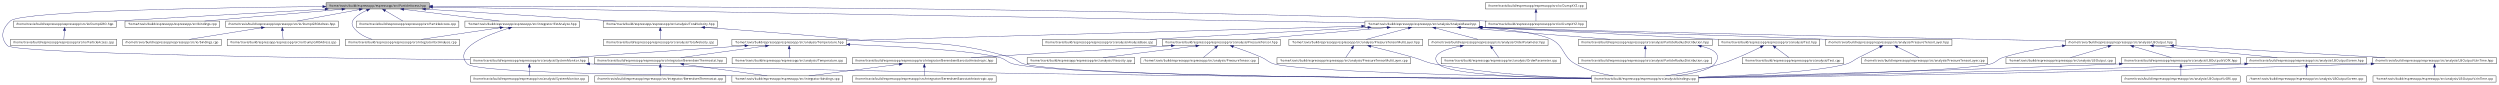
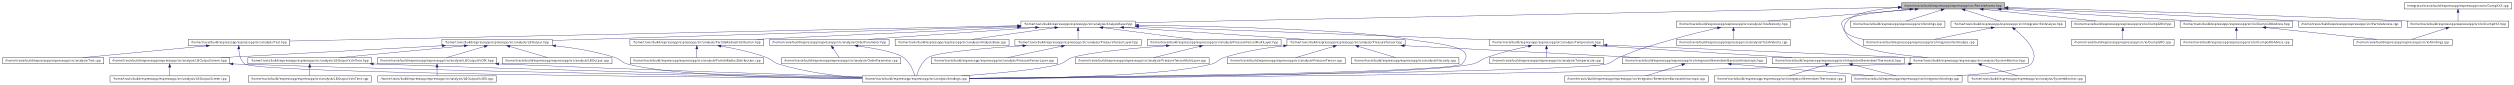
node "/home/travis/build/espressopp/espressopp/src/io/DumpXYZ.cpp": label "/home/travis/build/espressopp/espressopp/src/io/DumpXYZ.cpp" -> "/integrator/travis/build/espressopp/espressopp/src/io/DumpXYZ.cpp"
edge "/home/travis/build/espressopp/espressopp/src/io/bindings.cpp" -> "/home/travis/build/espressopp/espressopp/src/io/DumpXYZ.hpp": added
node "/home/travis/build/espressopp/espressopp/src/io/ParticleAccess.cpp": label "/home/travis/build/espressopp/espressopp/src/io/ParticleAccess.cpp" -> "/home/travis/build/espressopp/espressopp/src/io/DumpGRO.cpp"
